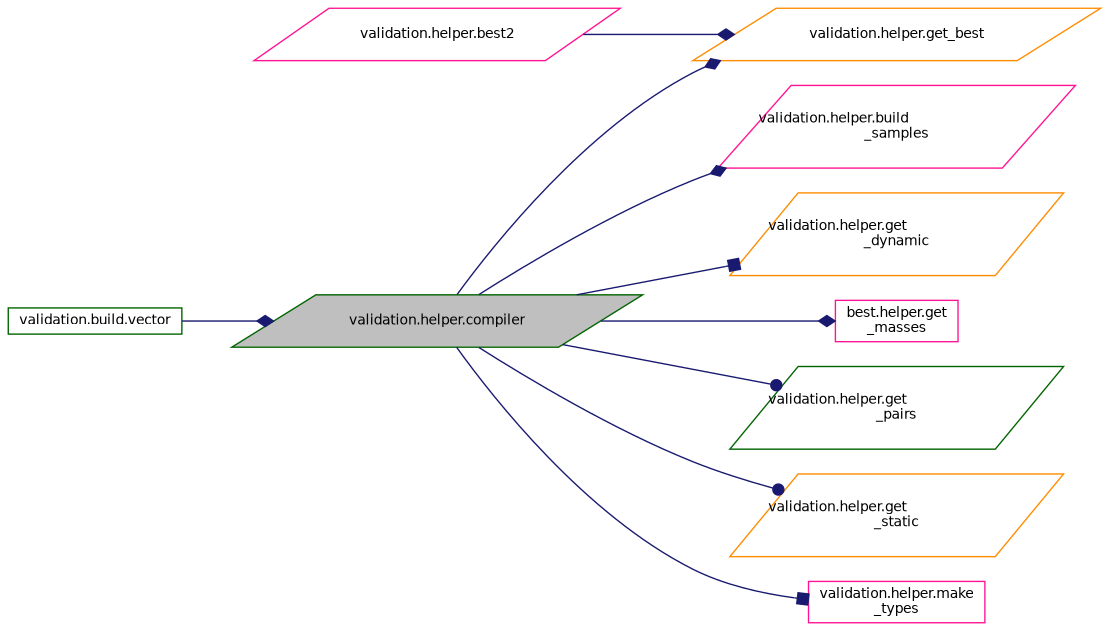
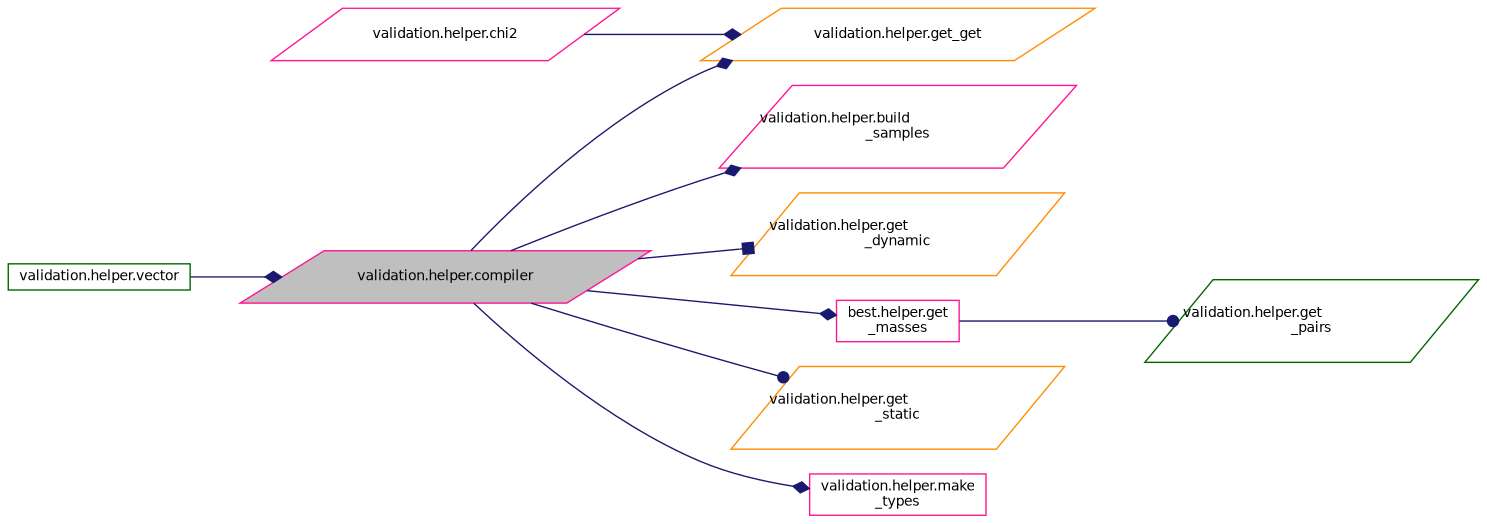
node "validation.helper.best2": label "validation.helper.best2" -> "validation.helper.chi2"
node "validation.helper.get_best": label "validation.helper.get_best" -> "validation.helper.get_get"
node "validation.build.vector": label "validation.build.vector" -> "validation.helper.vector"
node "validation.helper.compiler": color darkgreen -> deeppink
edge "validation.helper.compiler" -> "validation.helper.get _pairs": now "best.helper.get _masses" -> "validation.helper.get _pairs"
edge "validation.helper.compiler" -> "validation.helper.make _types": arrowhead box -> diamond
